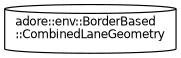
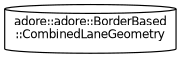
node "adore::env::BorderBased ::CombinedLaneGeometry": label "adore::env::BorderBased ::CombinedLaneGeometry" -> "adore::adore::BorderBased ::CombinedLaneGeometry"
